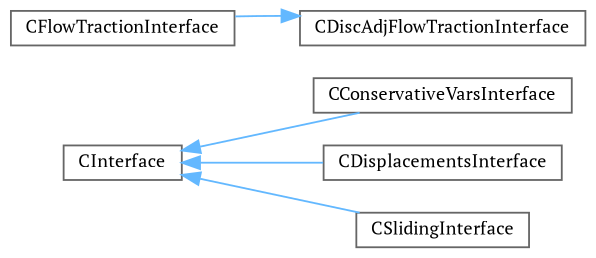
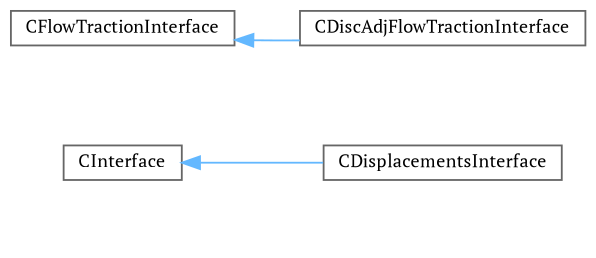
edge "CFlowTractionInterface" -> "CDiscAdjFlowTractionInterface": reversed
node "CConservativeVarsInterface": removed
node "CSlidingInterface": removed
